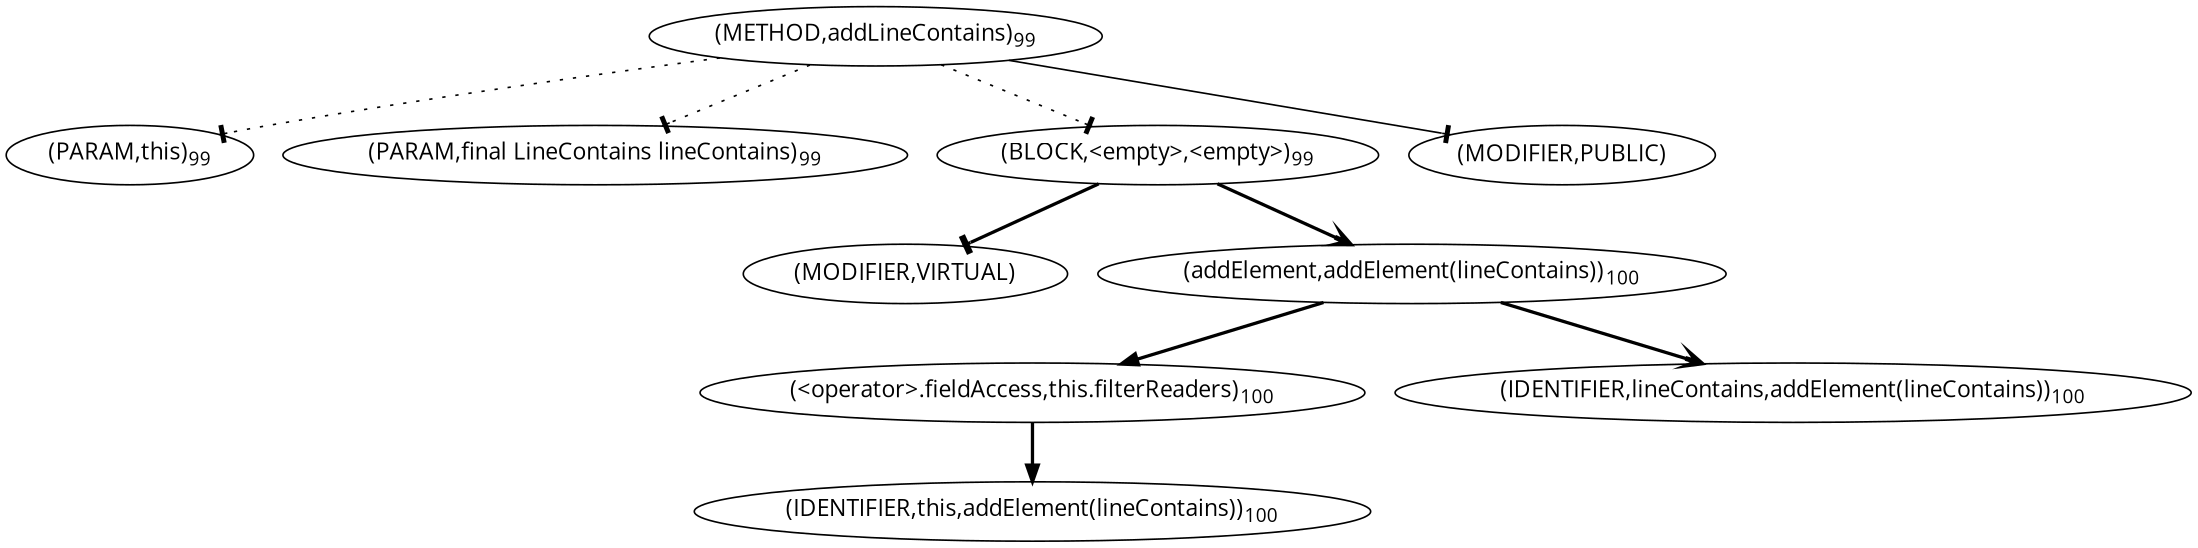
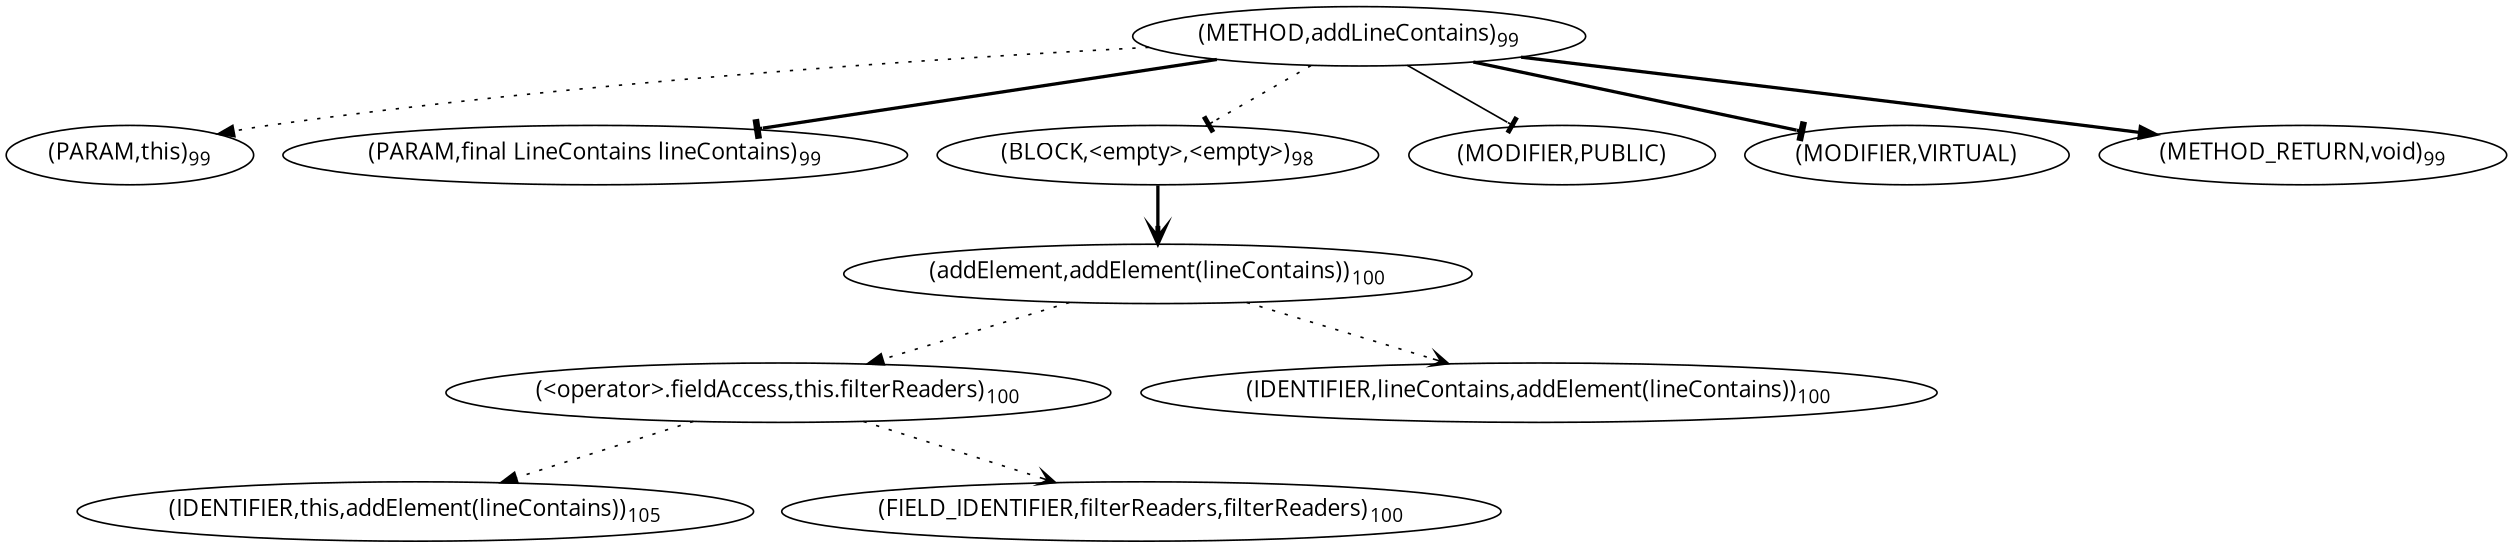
edge "(METHOD,addLineContains)" -> "(PARAM,this)": arrowhead tee -> normal
edge "(METHOD,addLineContains)" -> "(PARAM,final LineContains lineContains)": style dotted -> bold
node "(BLOCK,<empty>,<empty>)": text "99" -> "98"
node "(METHOD_RETURN,void)": added
edge "(BLOCK,<empty>,<empty>)" -> "(MODIFIER,VIRTUAL)": now "(METHOD,addLineContains)" -> "(MODIFIER,VIRTUAL)"
edge "(addElement,addElement(lineContains))" -> "(<operator>.fieldAccess,this.filterReaders)": style bold -> dotted
edge "(addElement,addElement(lineContains))" -> "(IDENTIFIER,lineContains,addElement(lineContains))": style bold -> dotted
edge "(<operator>.fieldAccess,this.filterReaders)" -> "(IDENTIFIER,this,addElement(lineContains))": style bold -> dotted
node "(IDENTIFIER,this,addElement(lineContains))": text "100" -> "105"
node "(FIELD_IDENTIFIER,filterReaders,filterReaders)": added
